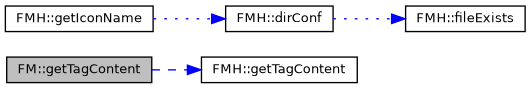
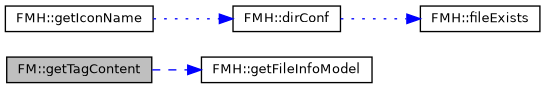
node "FMH::getTagContent": label "FMH::getTagContent" -> "FMH::getFileInfoModel"
